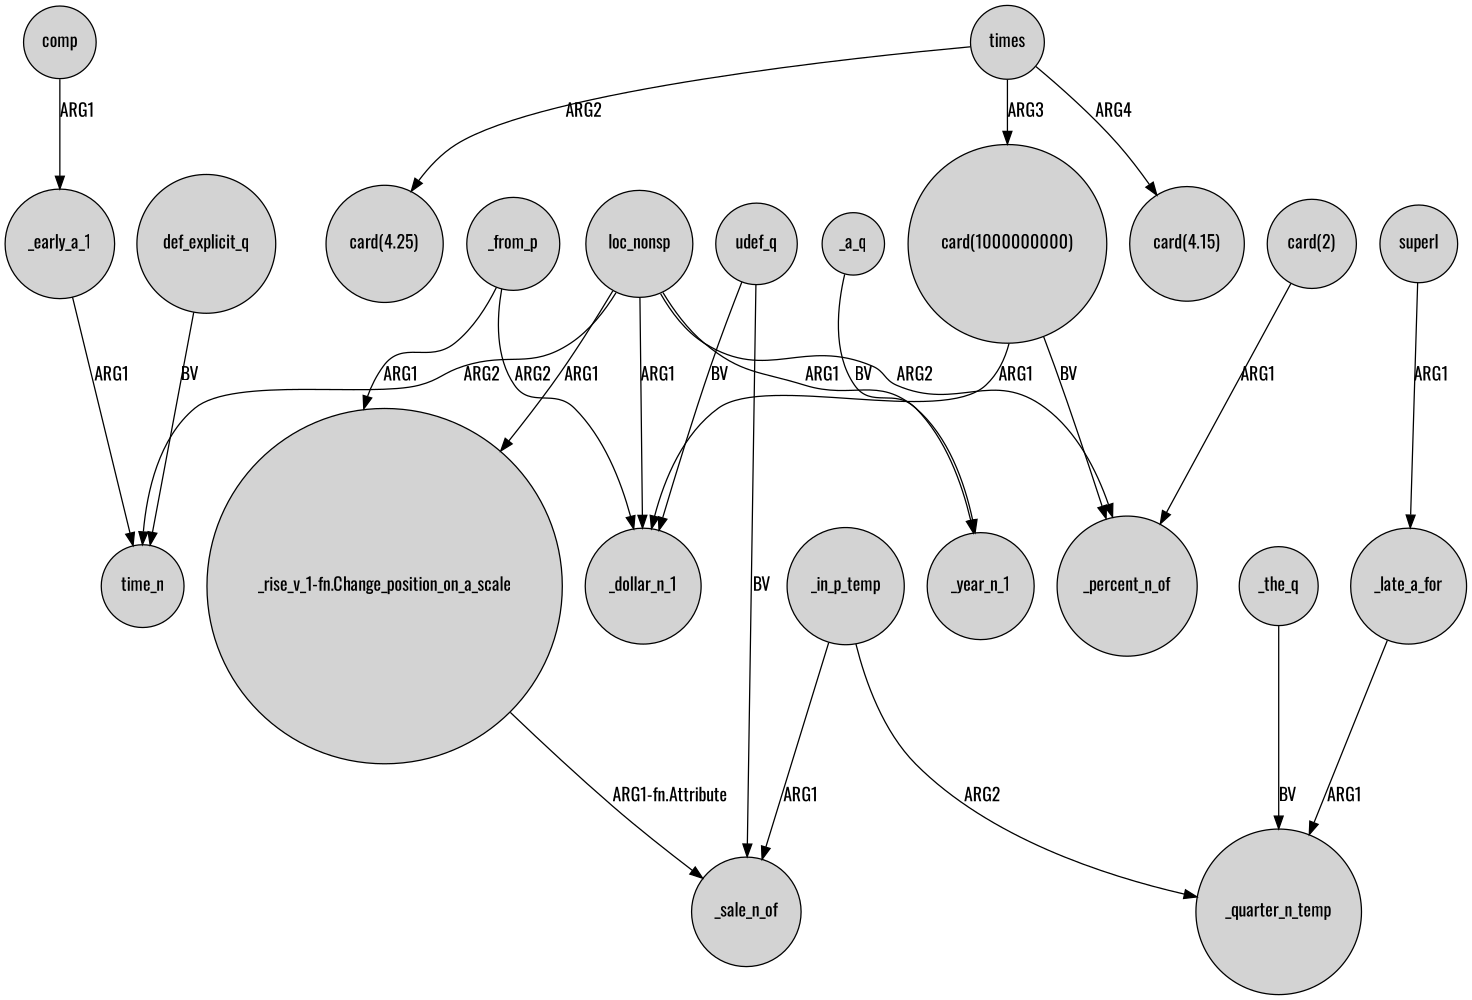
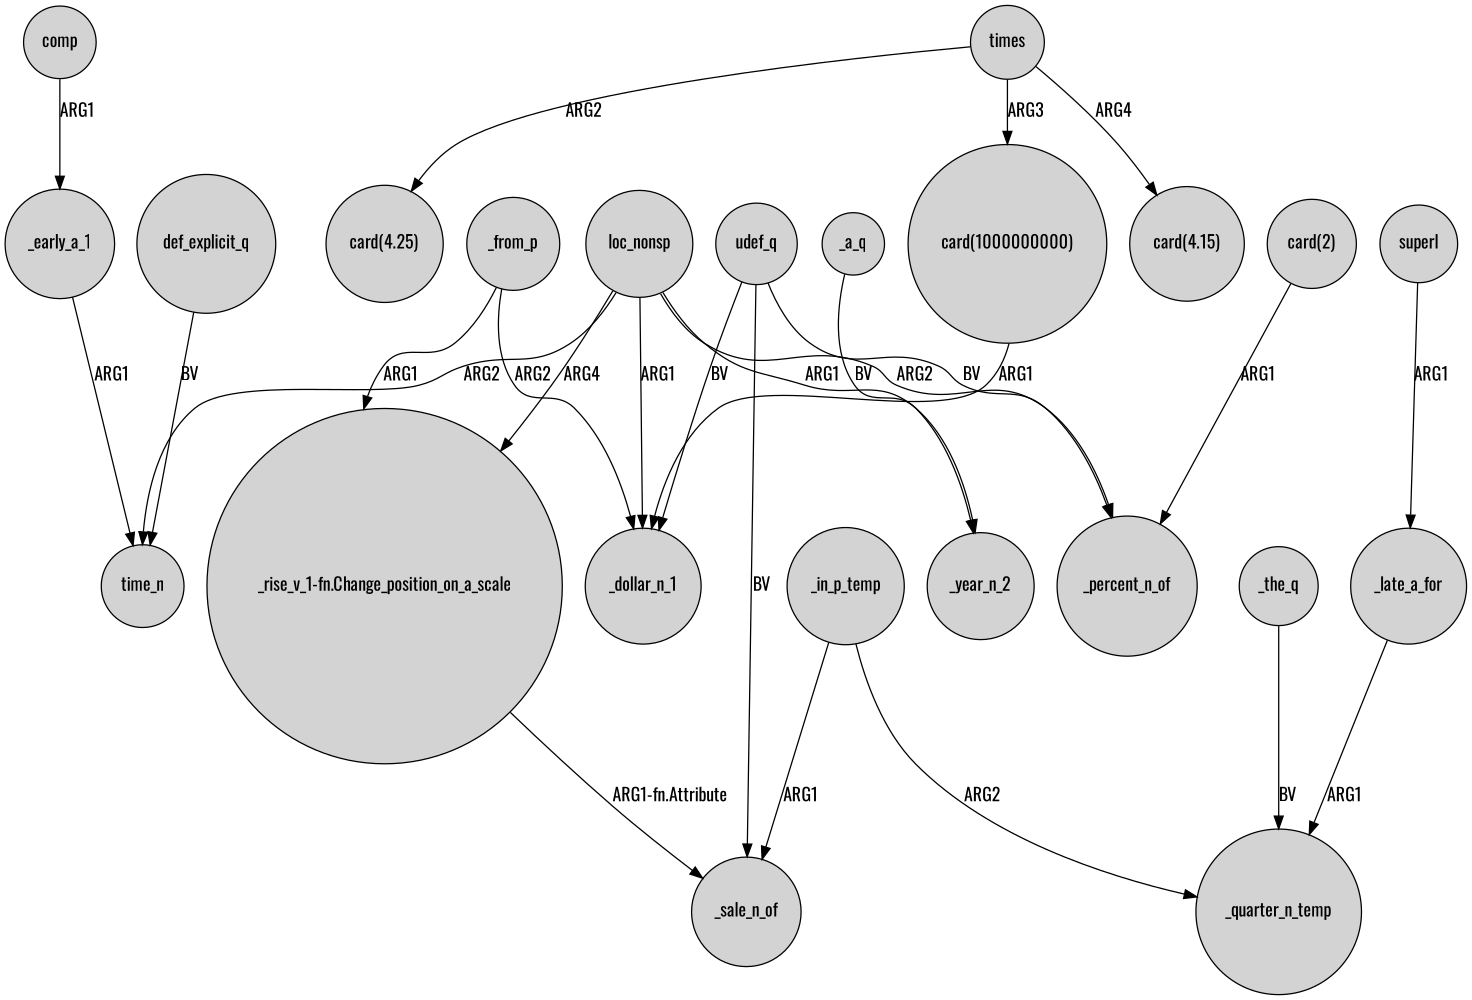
edge "loc_nonsp" -> "_rise_v_1-fn.Change_position_on_a_scale": label "ARG1" -> "ARG4"
edge "card(1000000000)" -> "_percent_n_of": now "udef_q" -> "_percent_n_of"
node "_year_n_1": label "_year_n_1" -> "_year_n_2"
